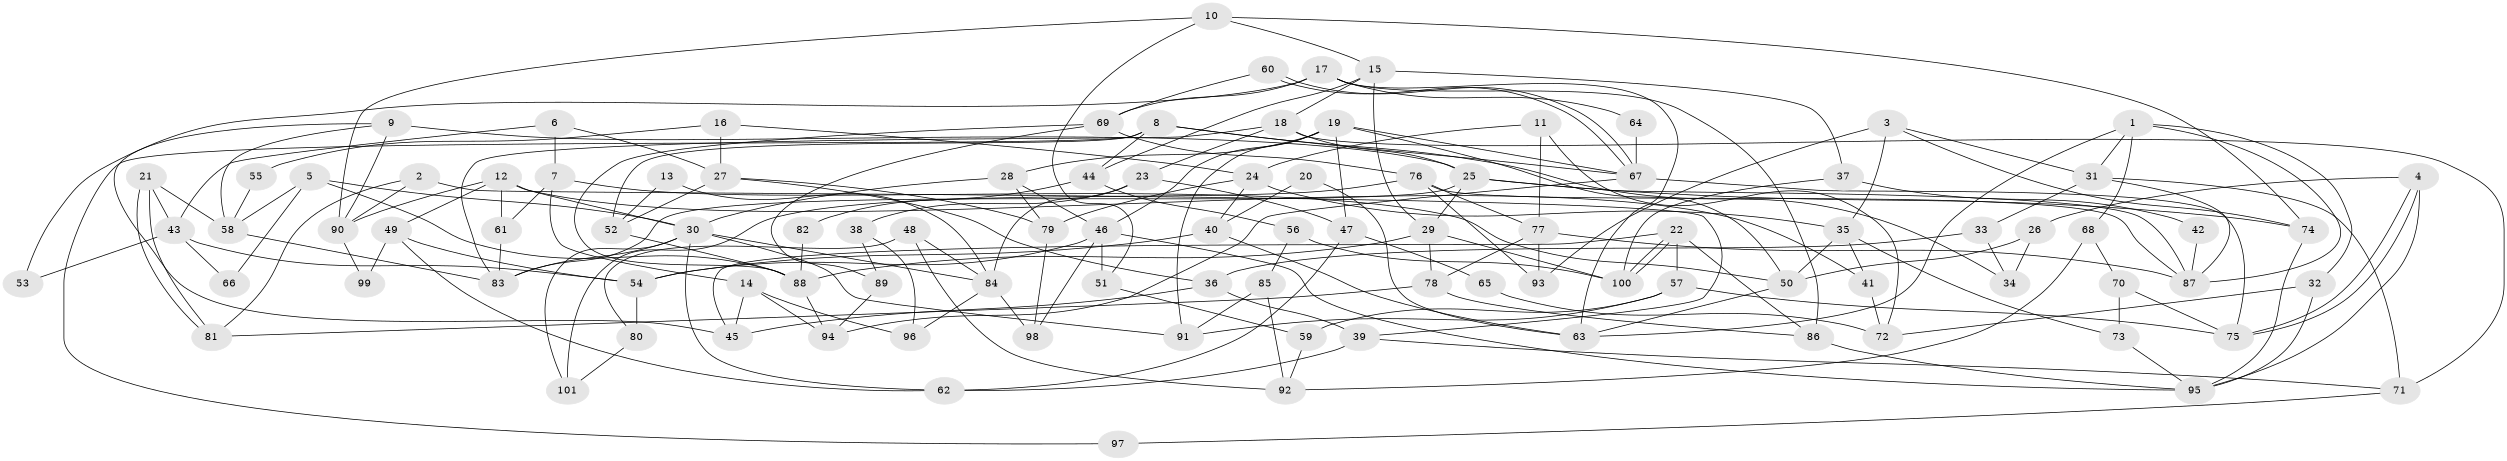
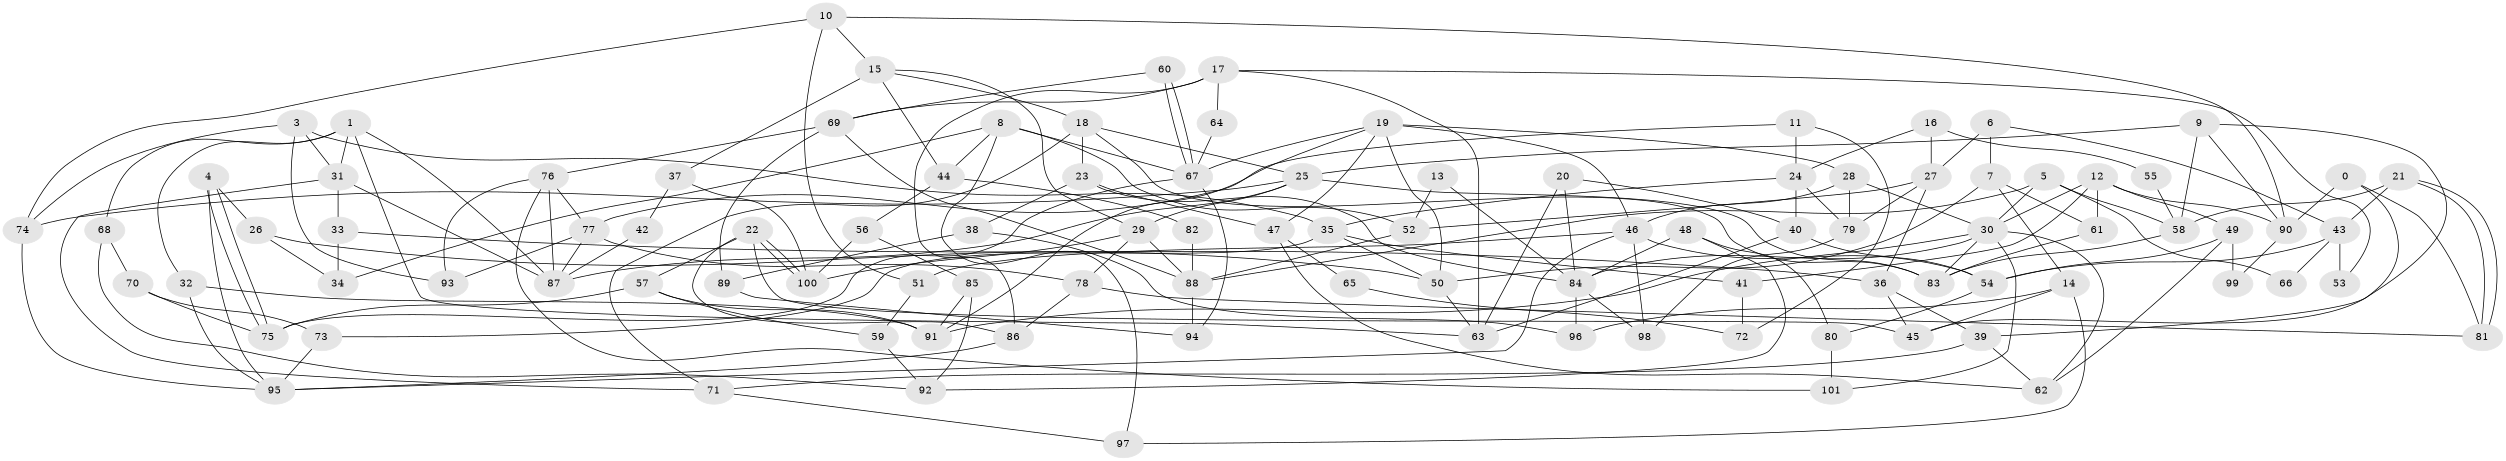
node "2": label "2" -> "0"
edge "20" -- "84": added
edge "14" -- "94": now "14" -- "97"
edge "32" -- "72": now "32" -- "91"
